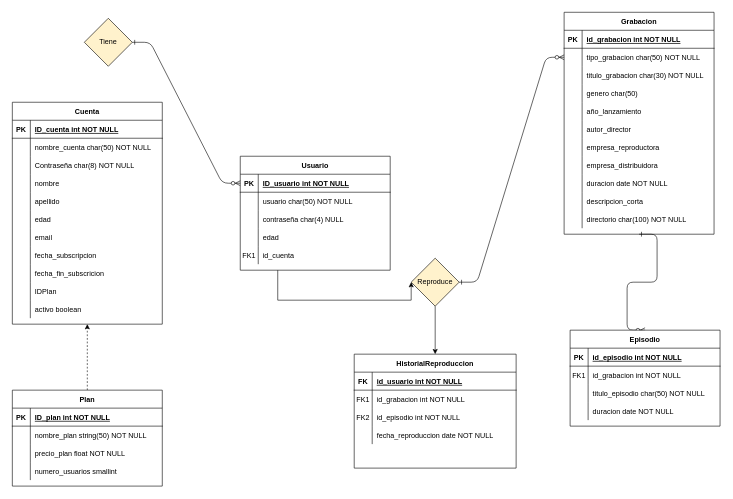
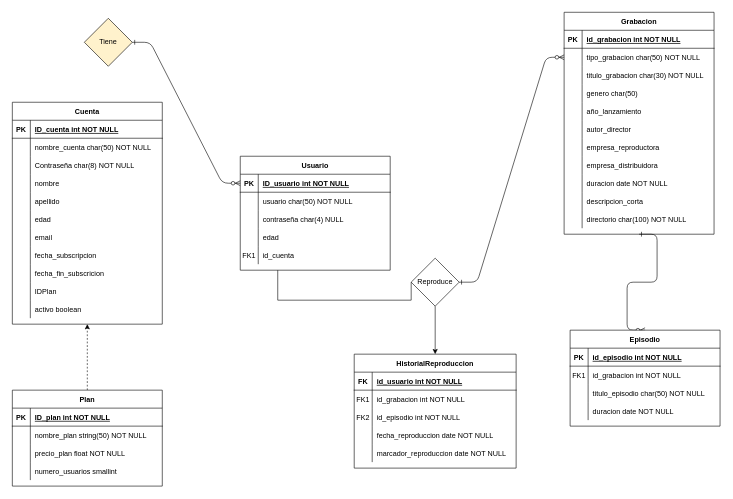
node "Reproduce": fillcolor #fff2cc -> #ffffff
edge "Usuario" -> "Reproduce": arrowhead classic -> none
node "marcador_reproduccion date NOT NULL": added
